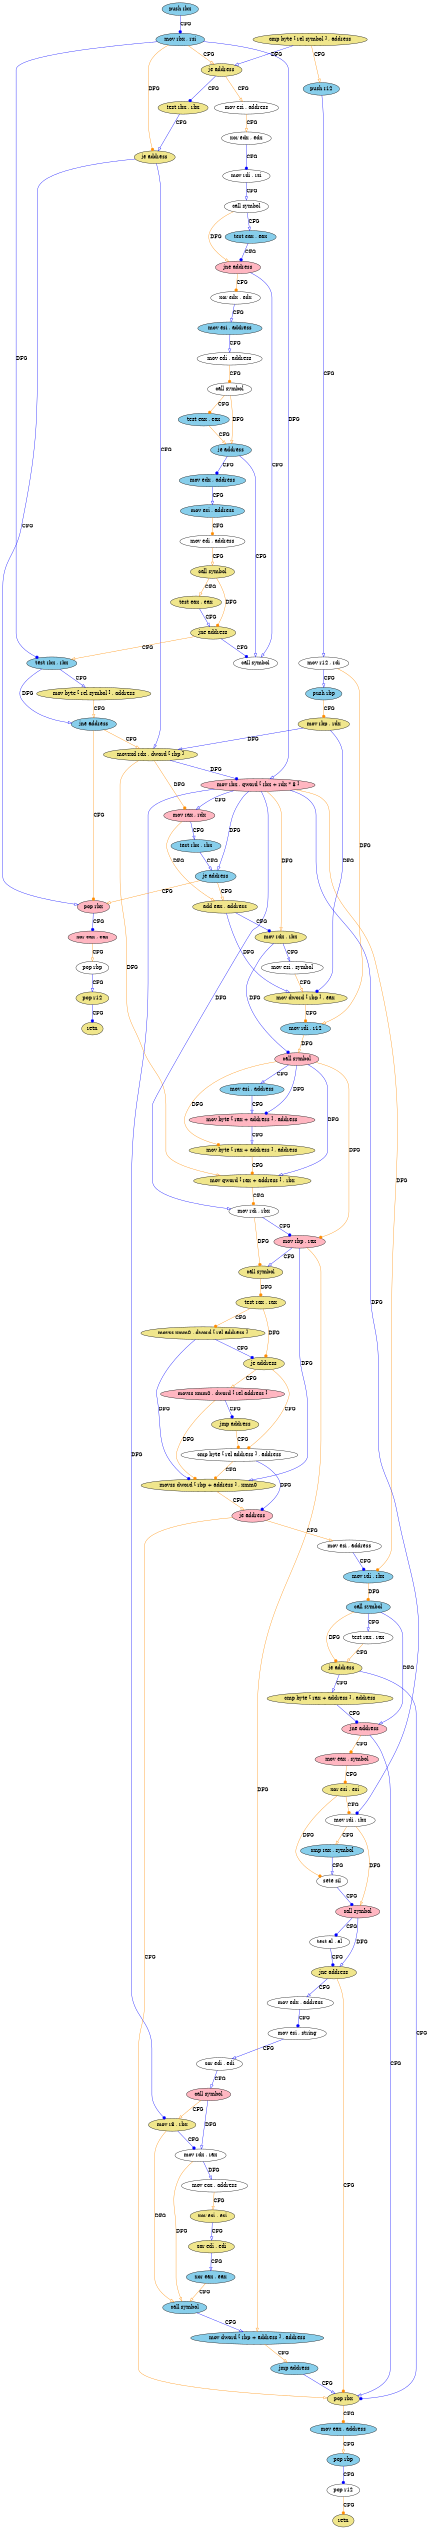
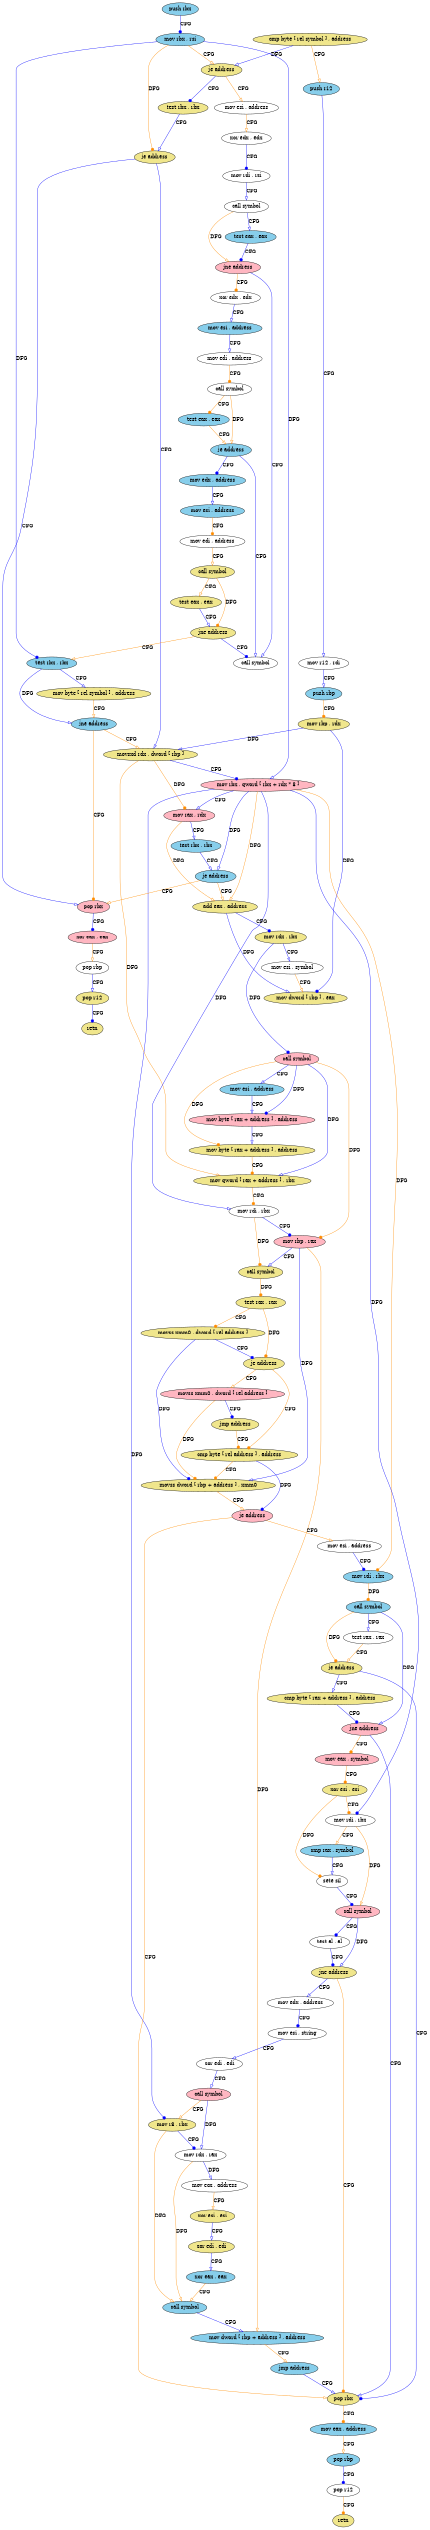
edge "movsxd rdx , dword [ rbp ]" -> "mov rbx , qword [ rbx + rdx * 8 ]": label "DFG" -> "CFG"
edge "mov rbx , qword [ rbx + rdx * 8 ]" -> "mov rdx , rbx": now "mov rbx , qword [ rbx + rdx * 8 ]" -> "add eax , address"
node "mov rdi , r12": removed
node "cmp byte [ rel address ] , address": fillcolor white -> khaki
